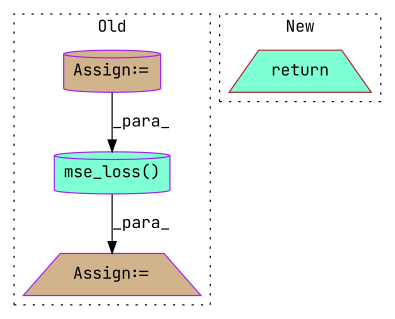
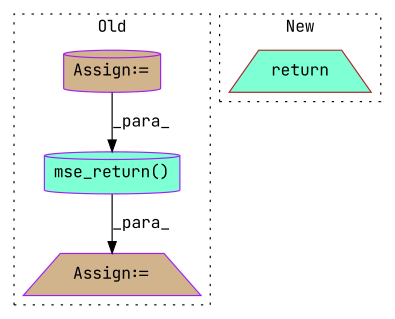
node "mse_loss()": label "mse_loss()" -> "mse_return()"
